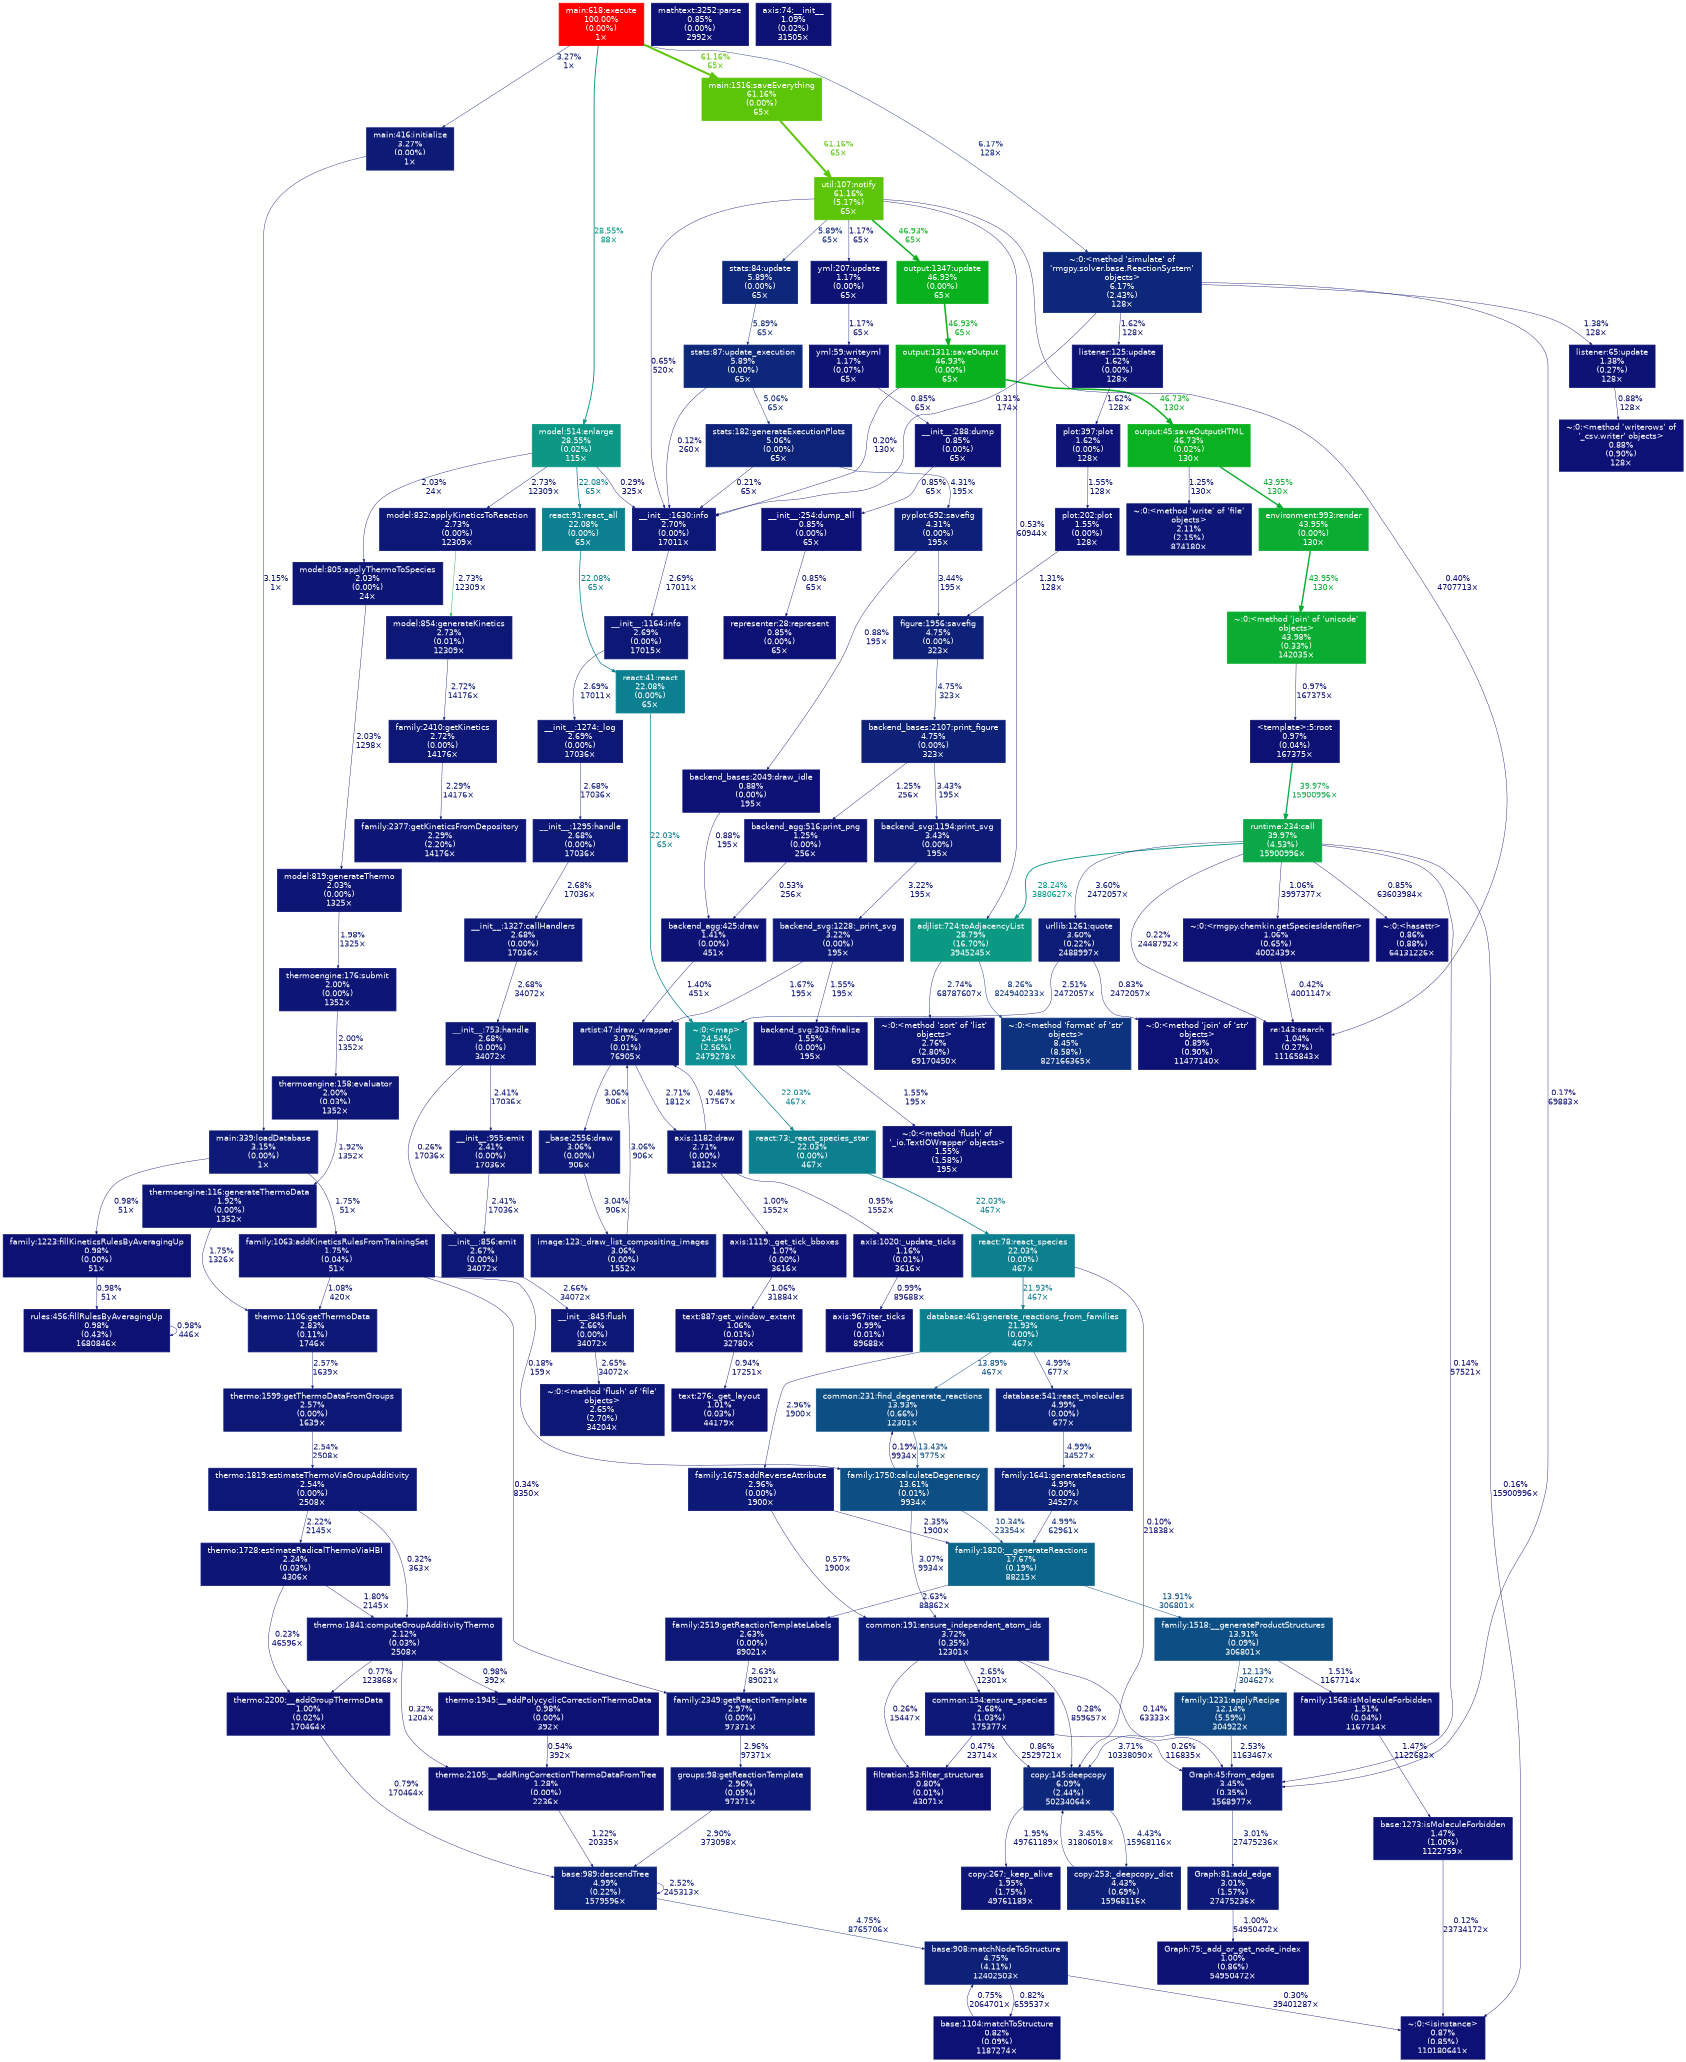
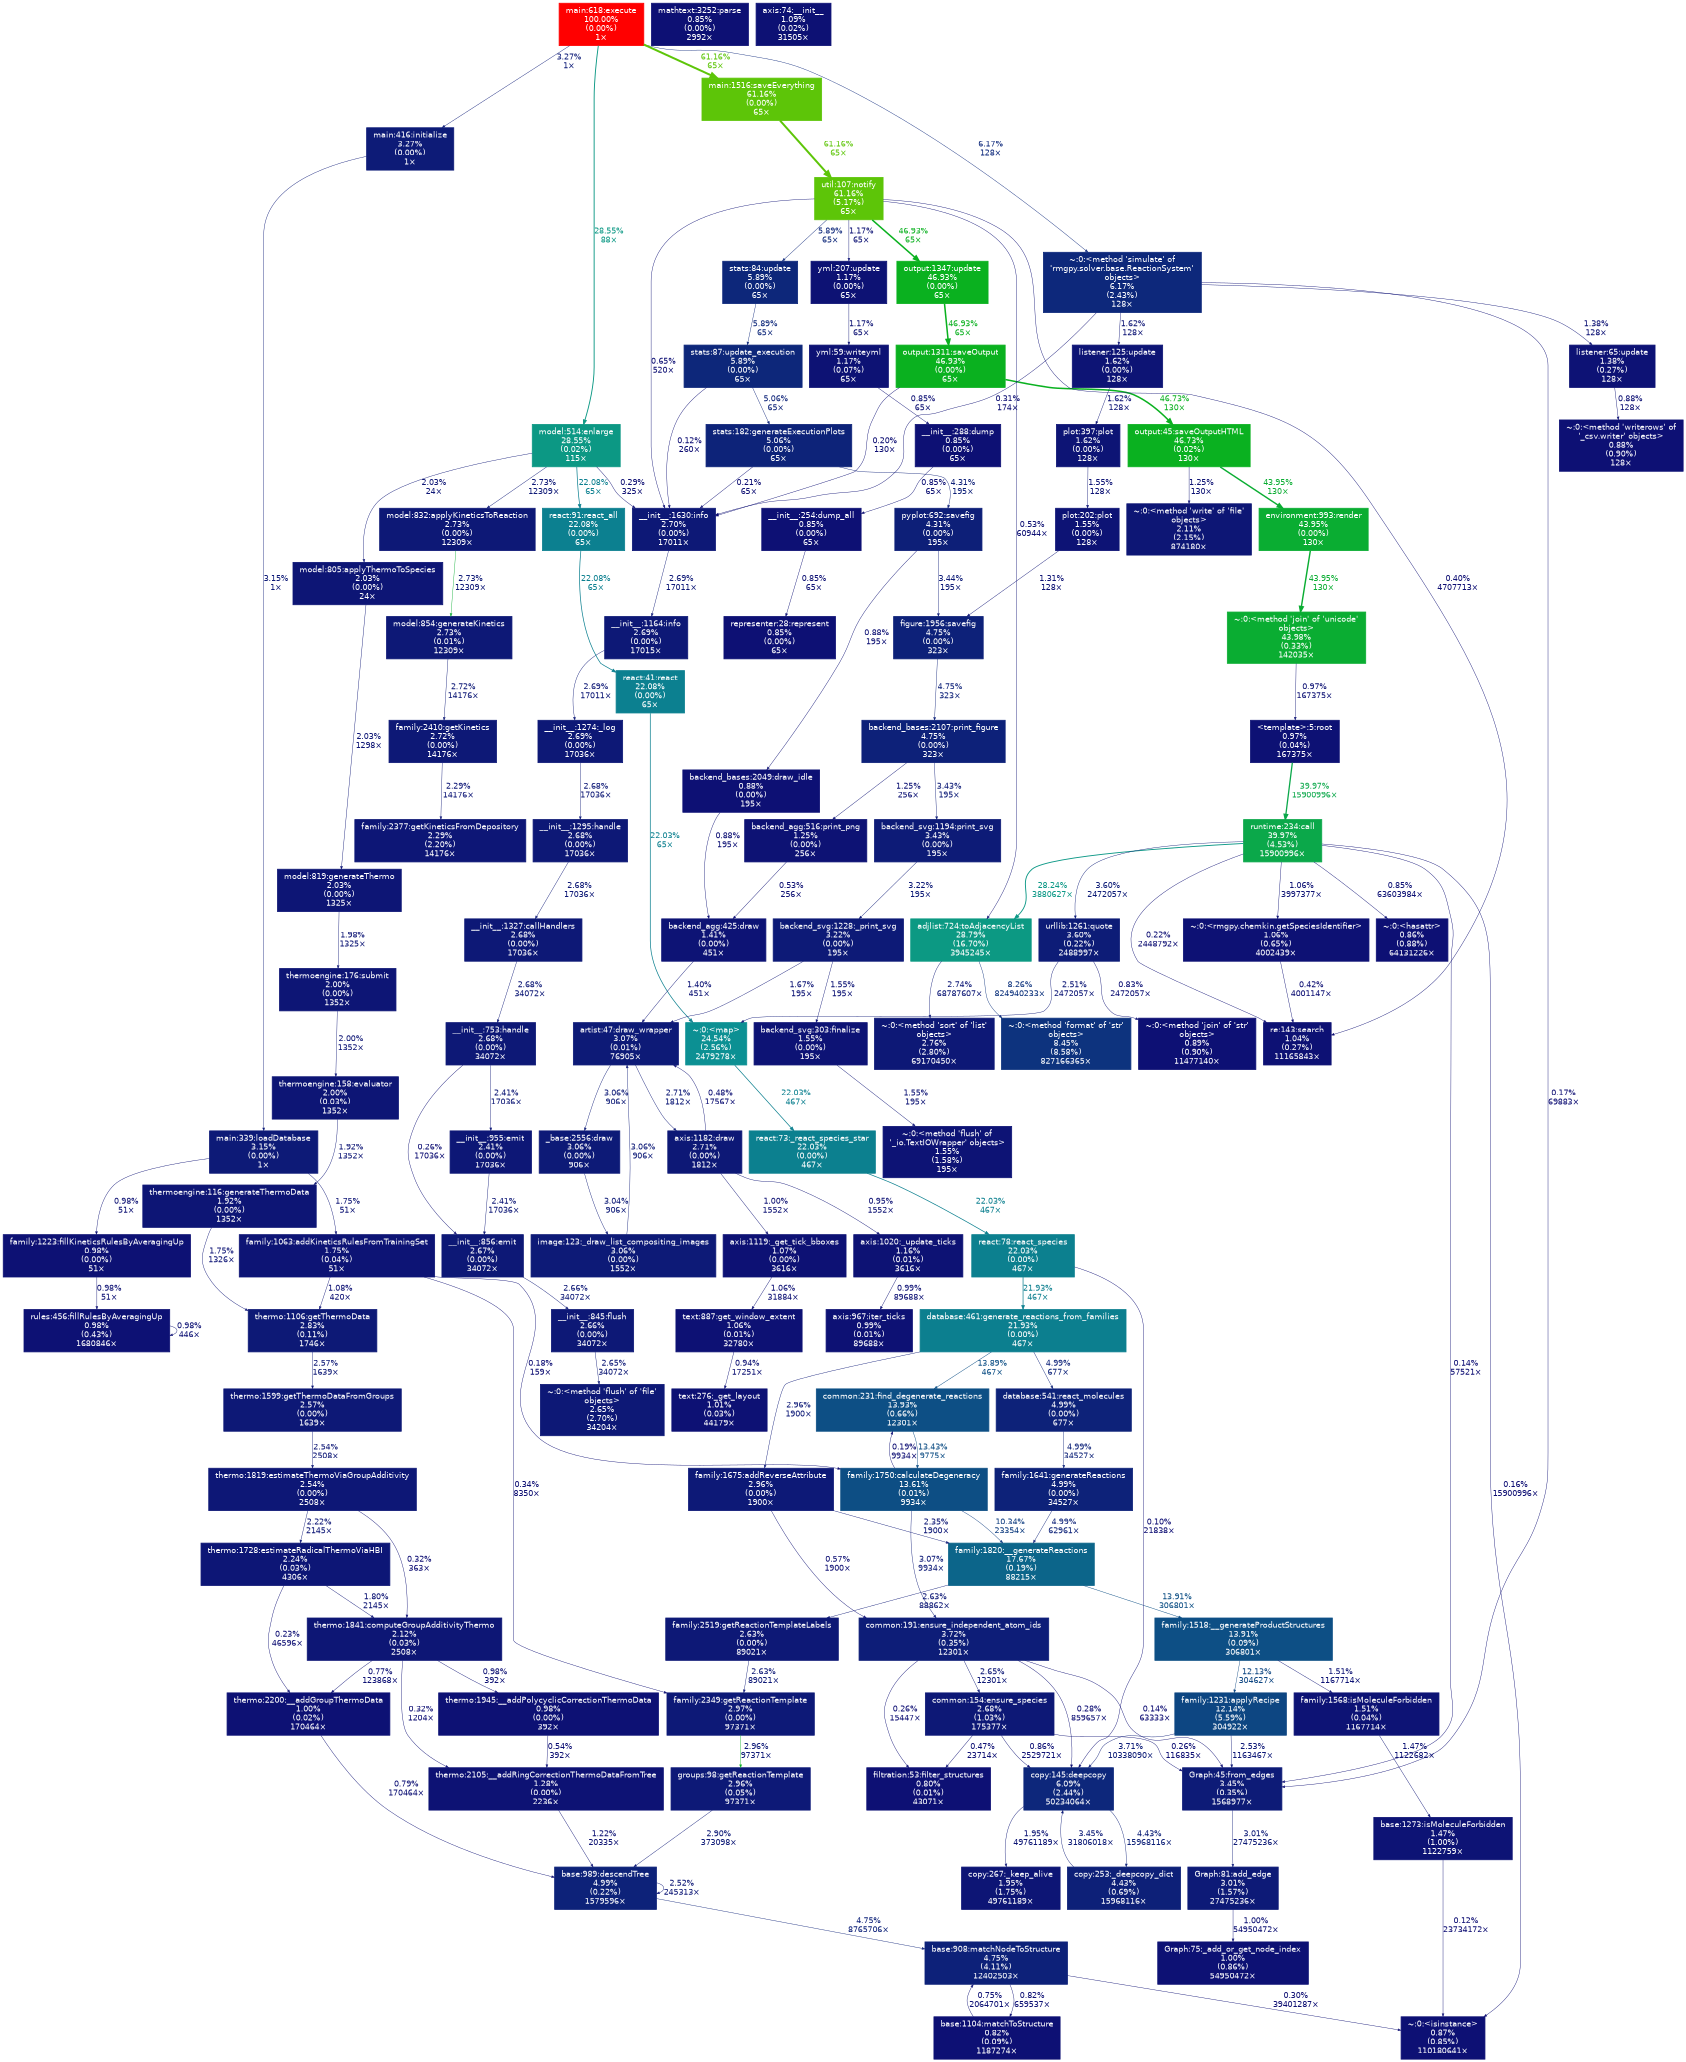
edge "family:2349:getReactionTemplate 2.97% (0.00%) 97371×" -> "groups:98:getReactionTemplate 2.96% (0.05%) 97371×": color #0d1977 -> #0ab11f
